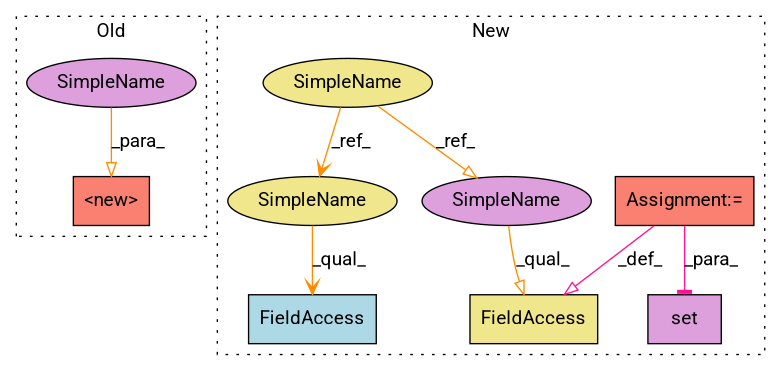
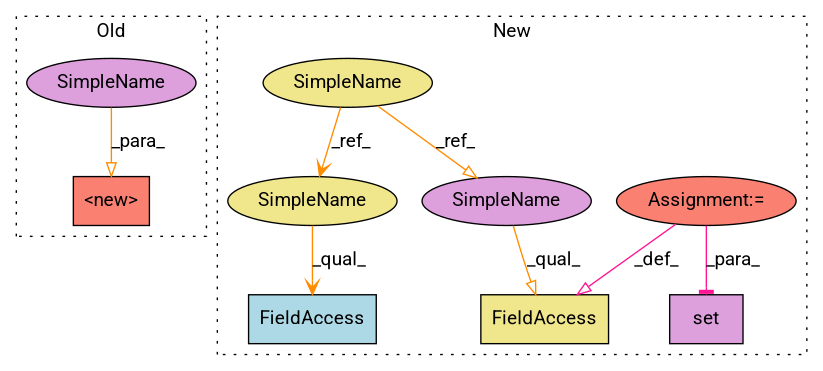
node "Assignment:=": shape box -> ellipse
